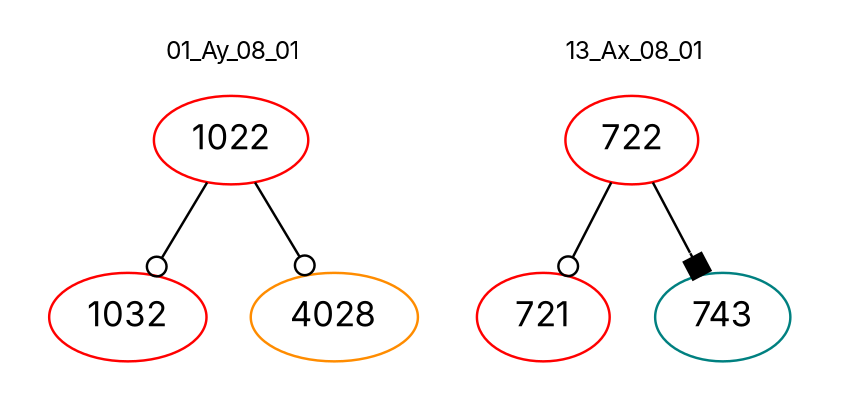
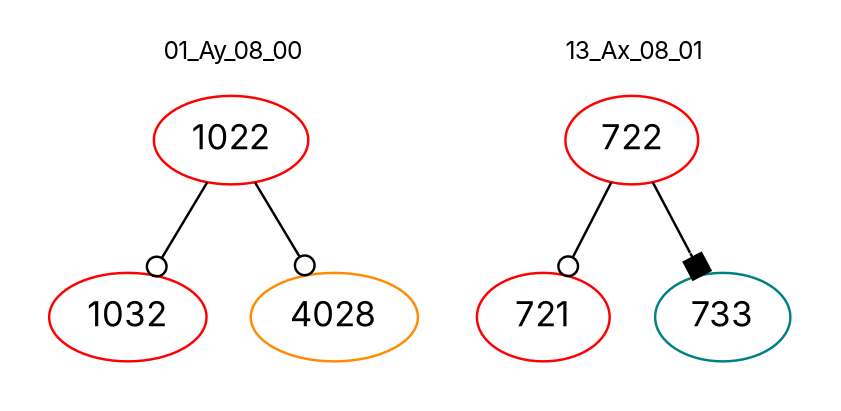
cluster "01_Ay_08_01": label "01_Ay_08_01" -> "01_Ay_08_00"
node "743": label "743" -> "733"
